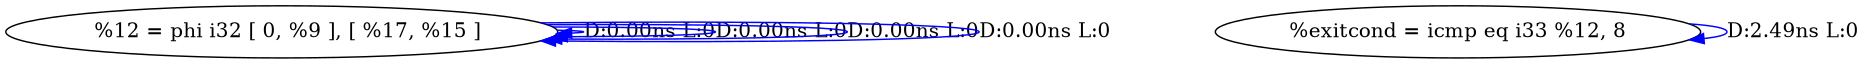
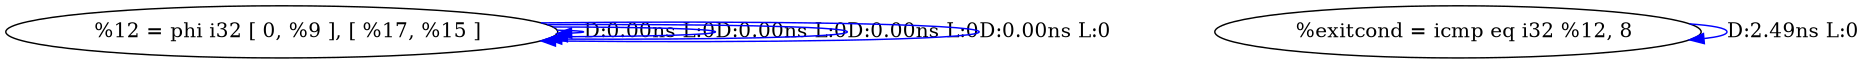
node "%exitcond = icmp eq i33 %12, 8": label "%exitcond = icmp eq i33 %12, 8" -> "%exitcond = icmp eq i32 %12, 8"
